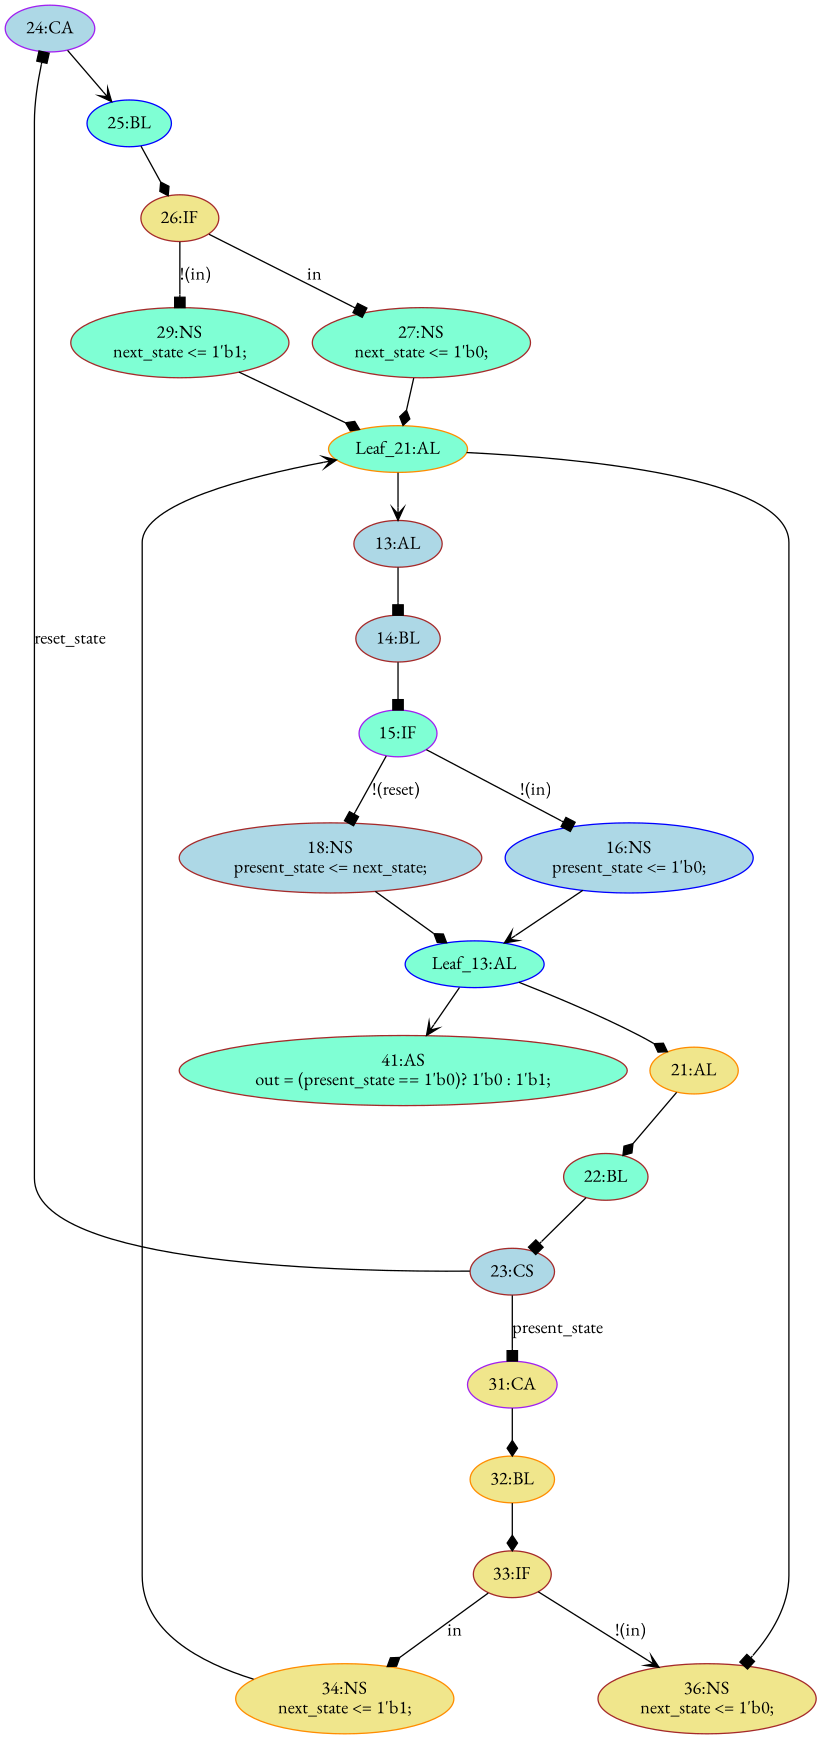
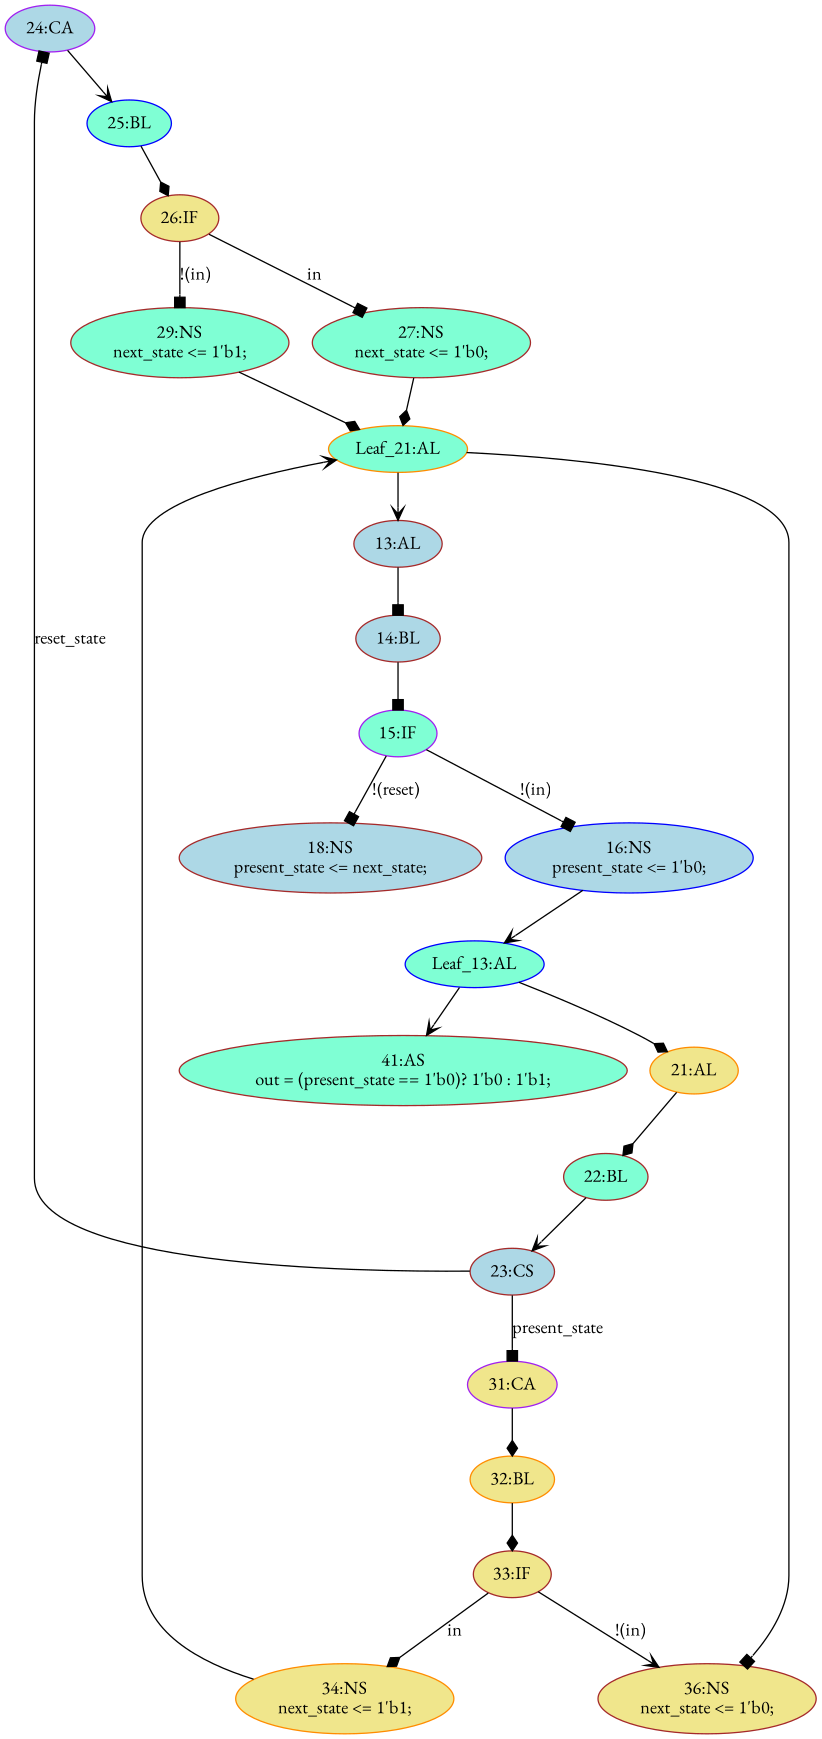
edge "18:NS present_state <= next_state;" -> "Leaf_13:AL": removed
edge "22:BL" -> "23:CS": arrowhead box -> vee
